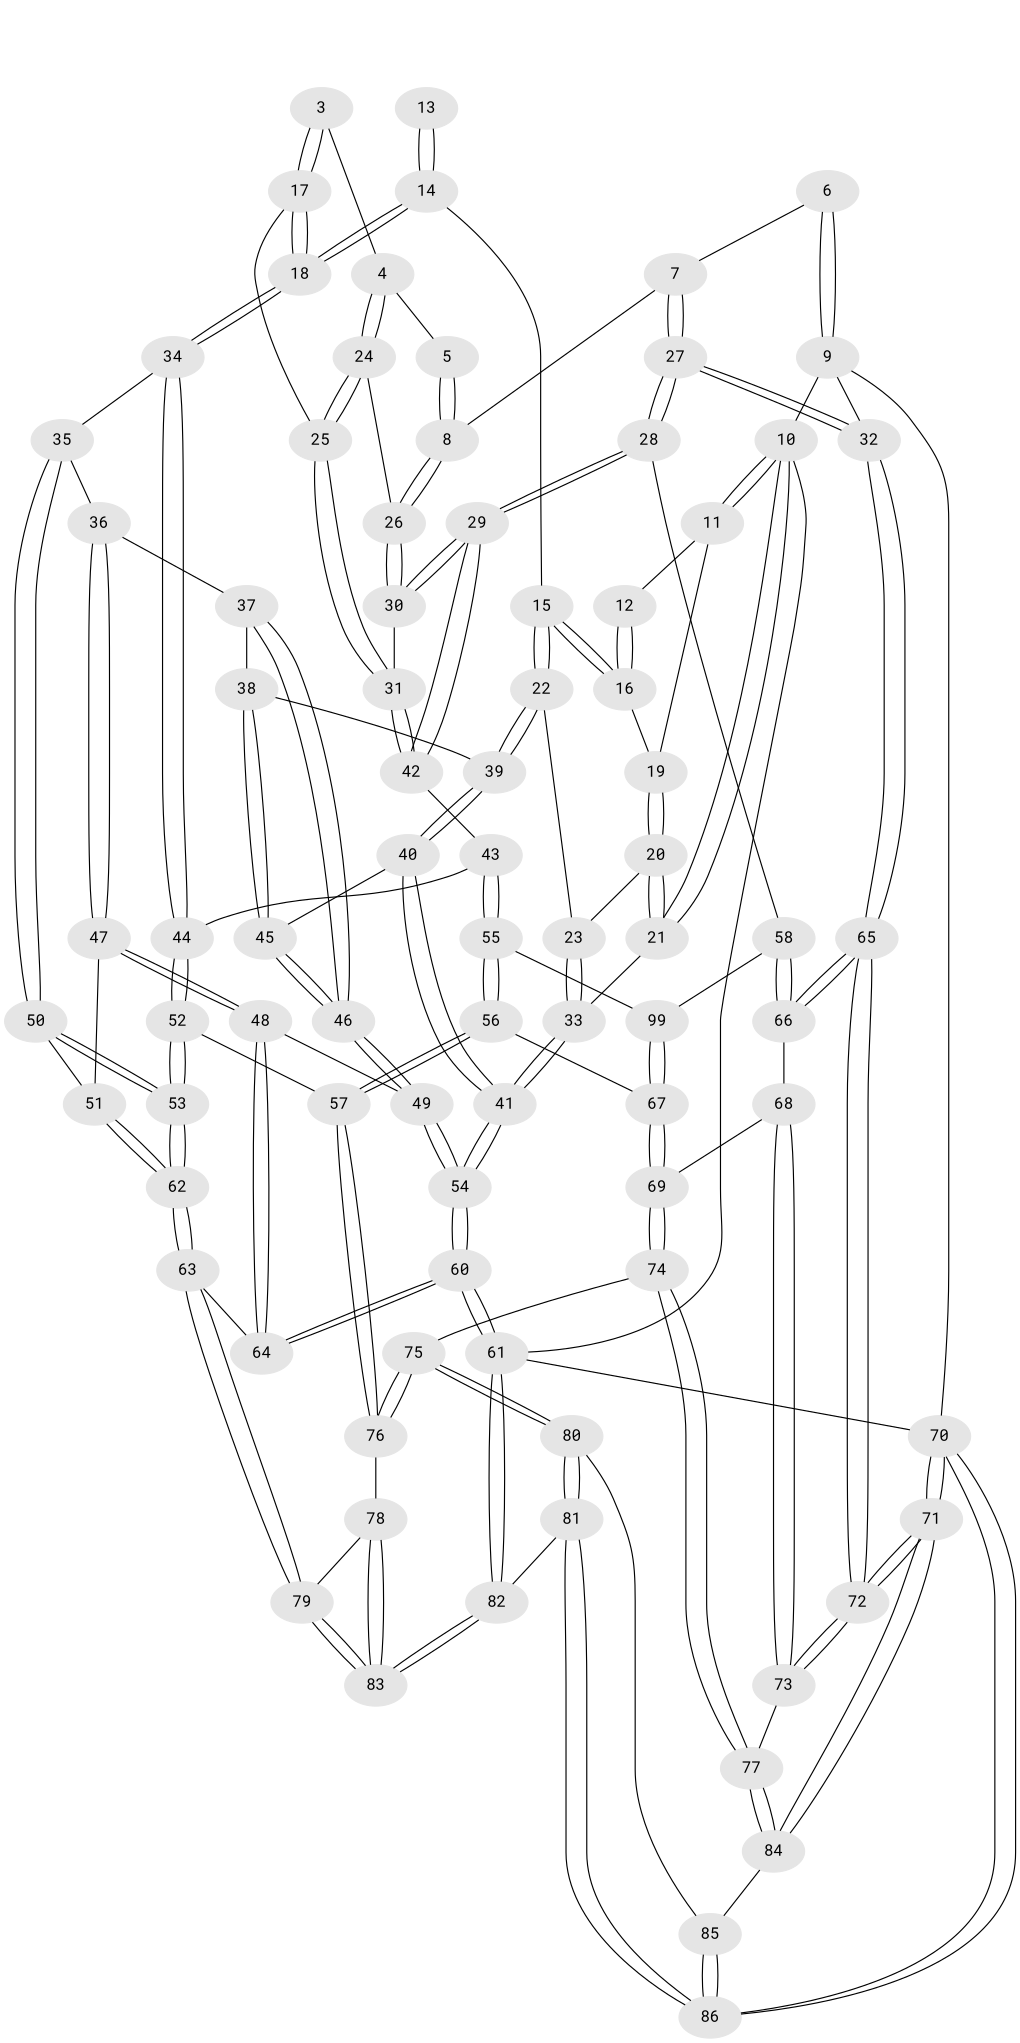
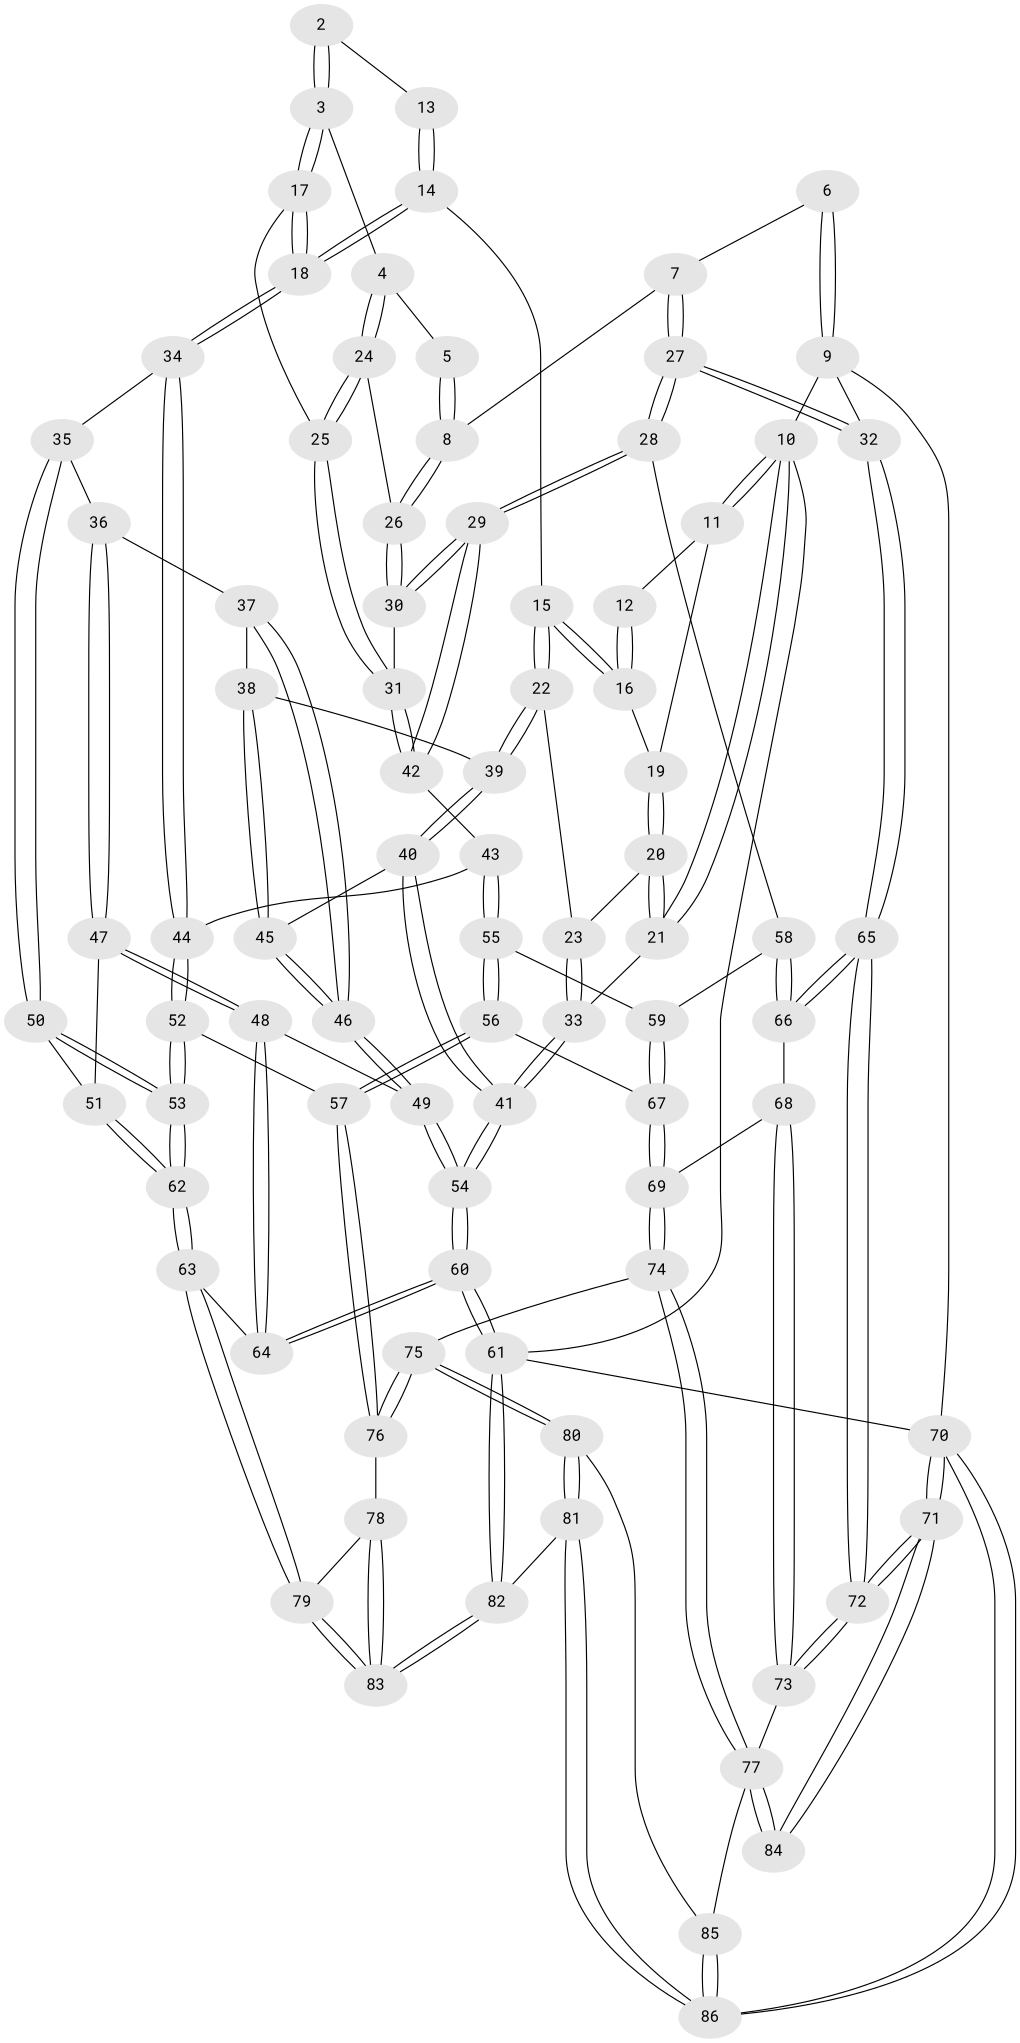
node "2": added
node "99": label "99" -> "59"
edge "84" -- "85": now "77" -- "85"
